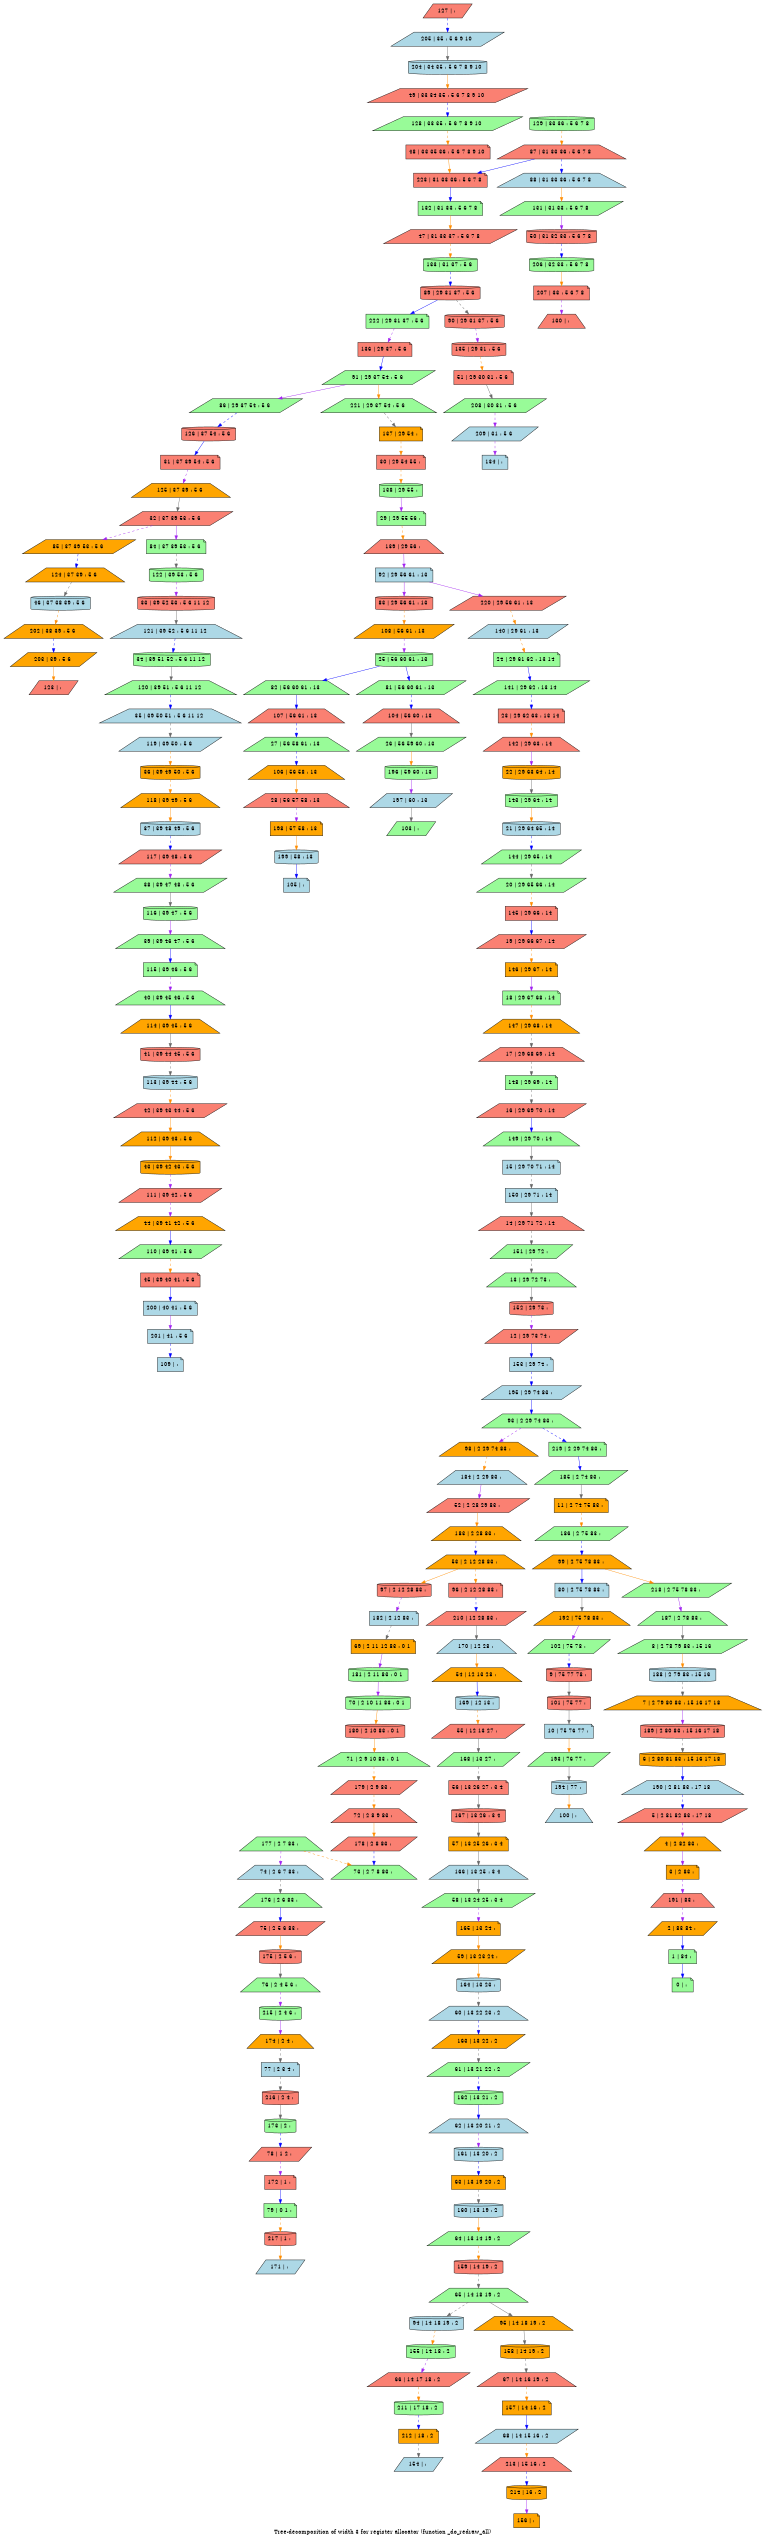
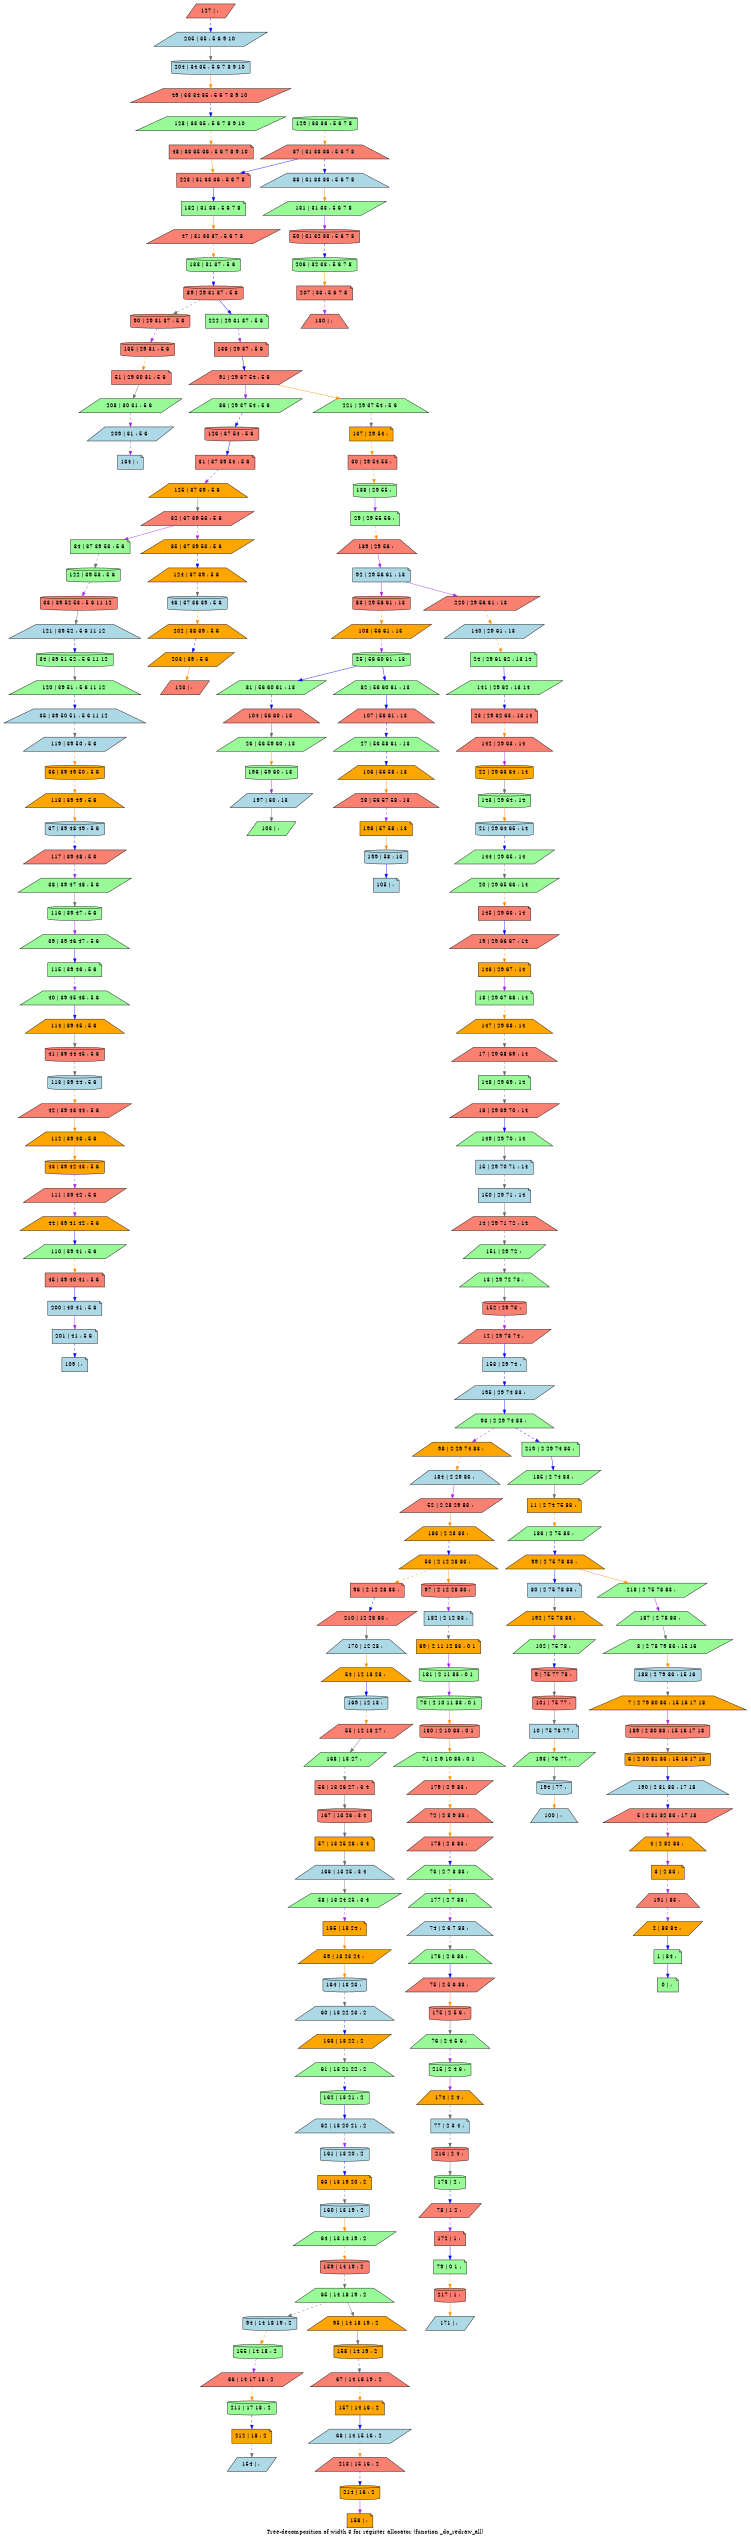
node "91 | 29 37 54 : 5 6": fillcolor palegreen -> salmon
edge "177 | 2 7 83 :" -> "73 | 2 7 8 83 :": reversed
node "61 | 13 21 22 : 2": shape parallelogram -> trapezium
